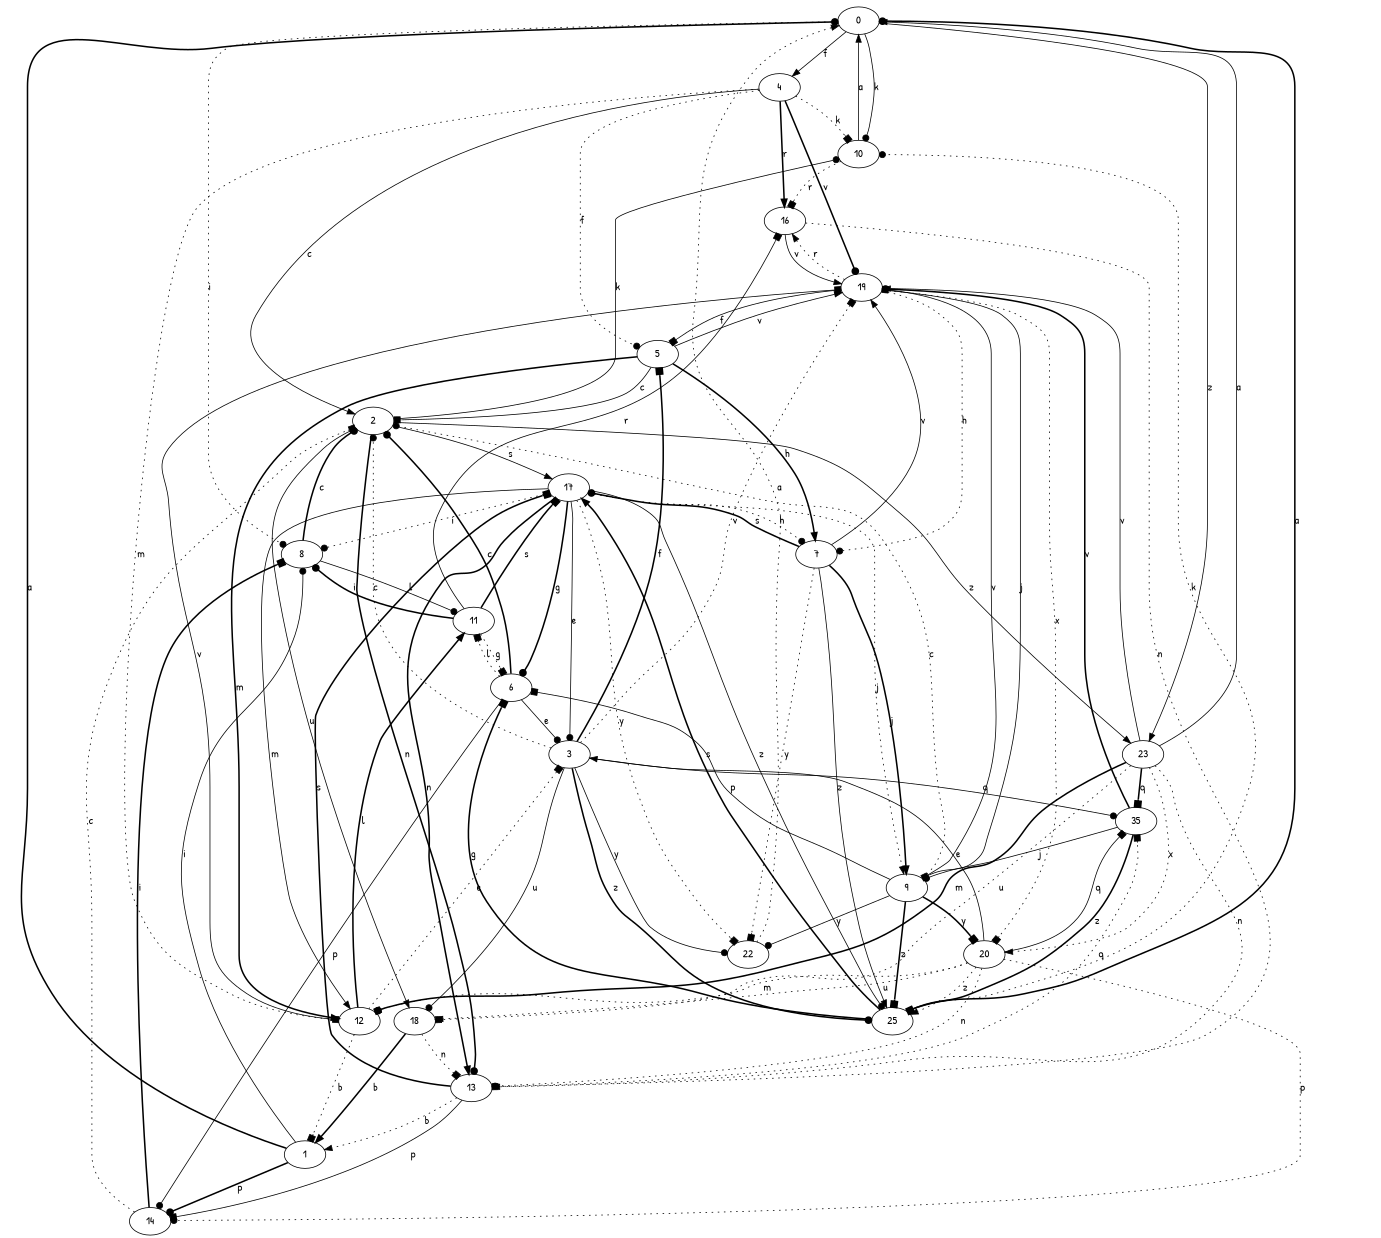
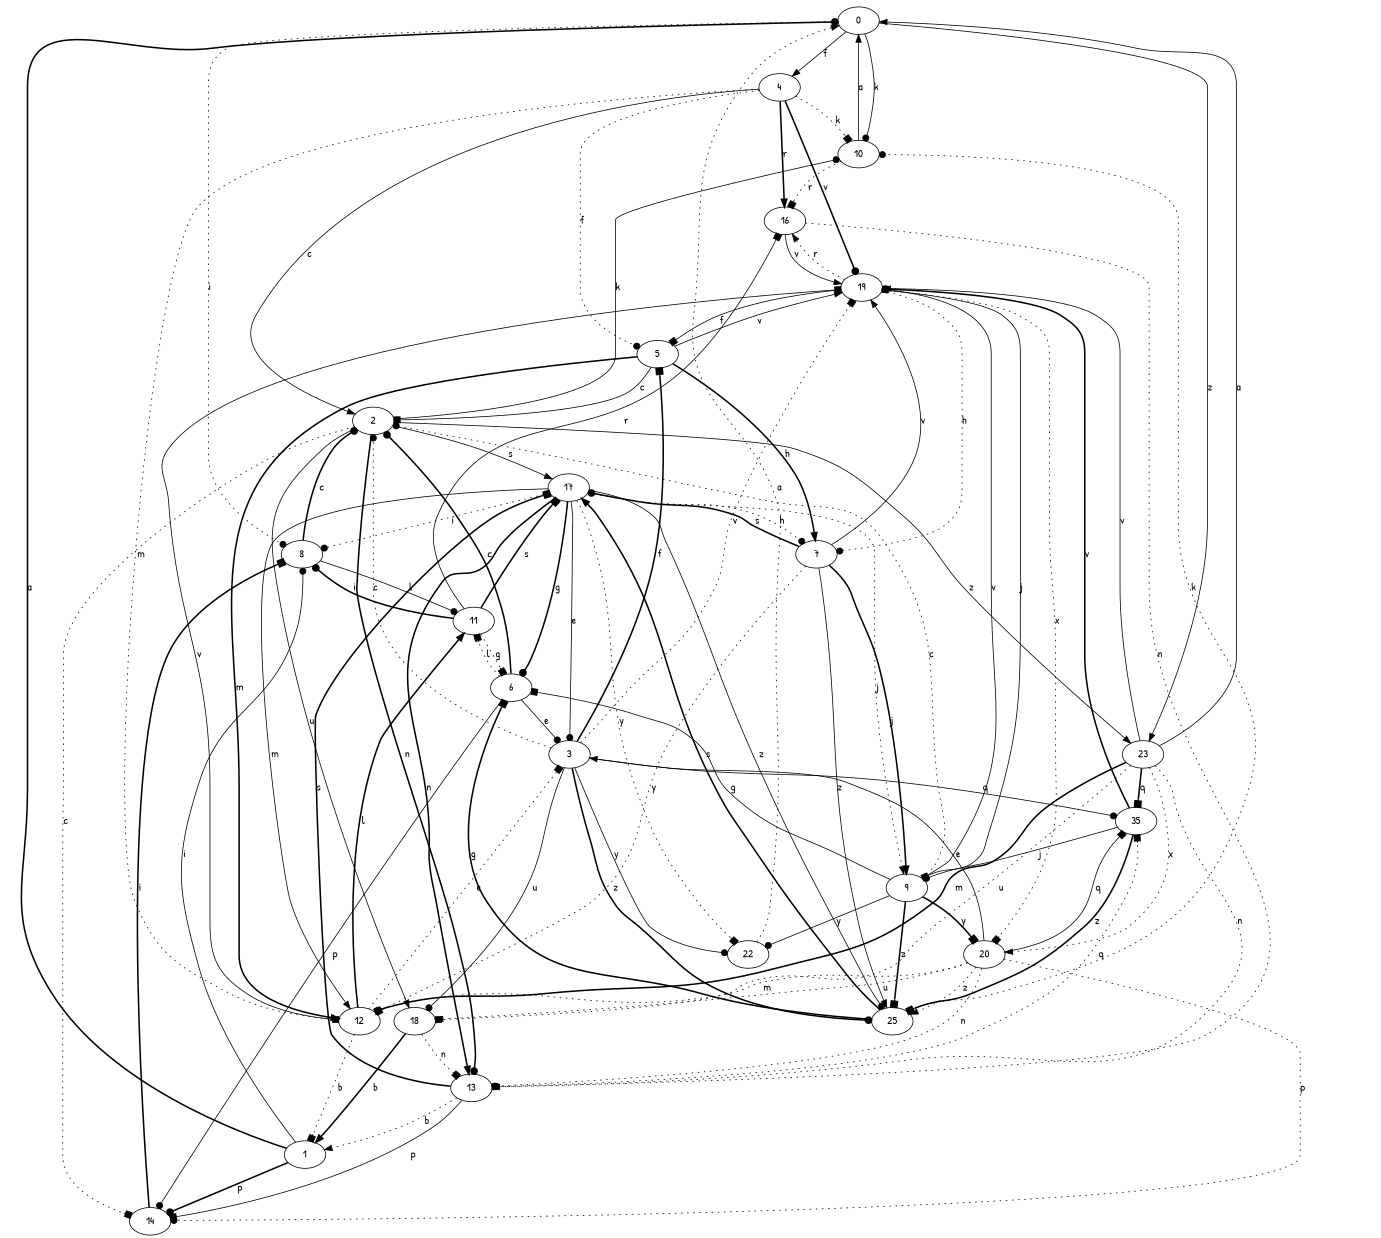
edge "25" -> "0": removed, label "a"
edge "7" -> "22": now "7" -> "12"
edge "14" -> "2": reversed
edge "9" -> "6": label "p" -> "g"
